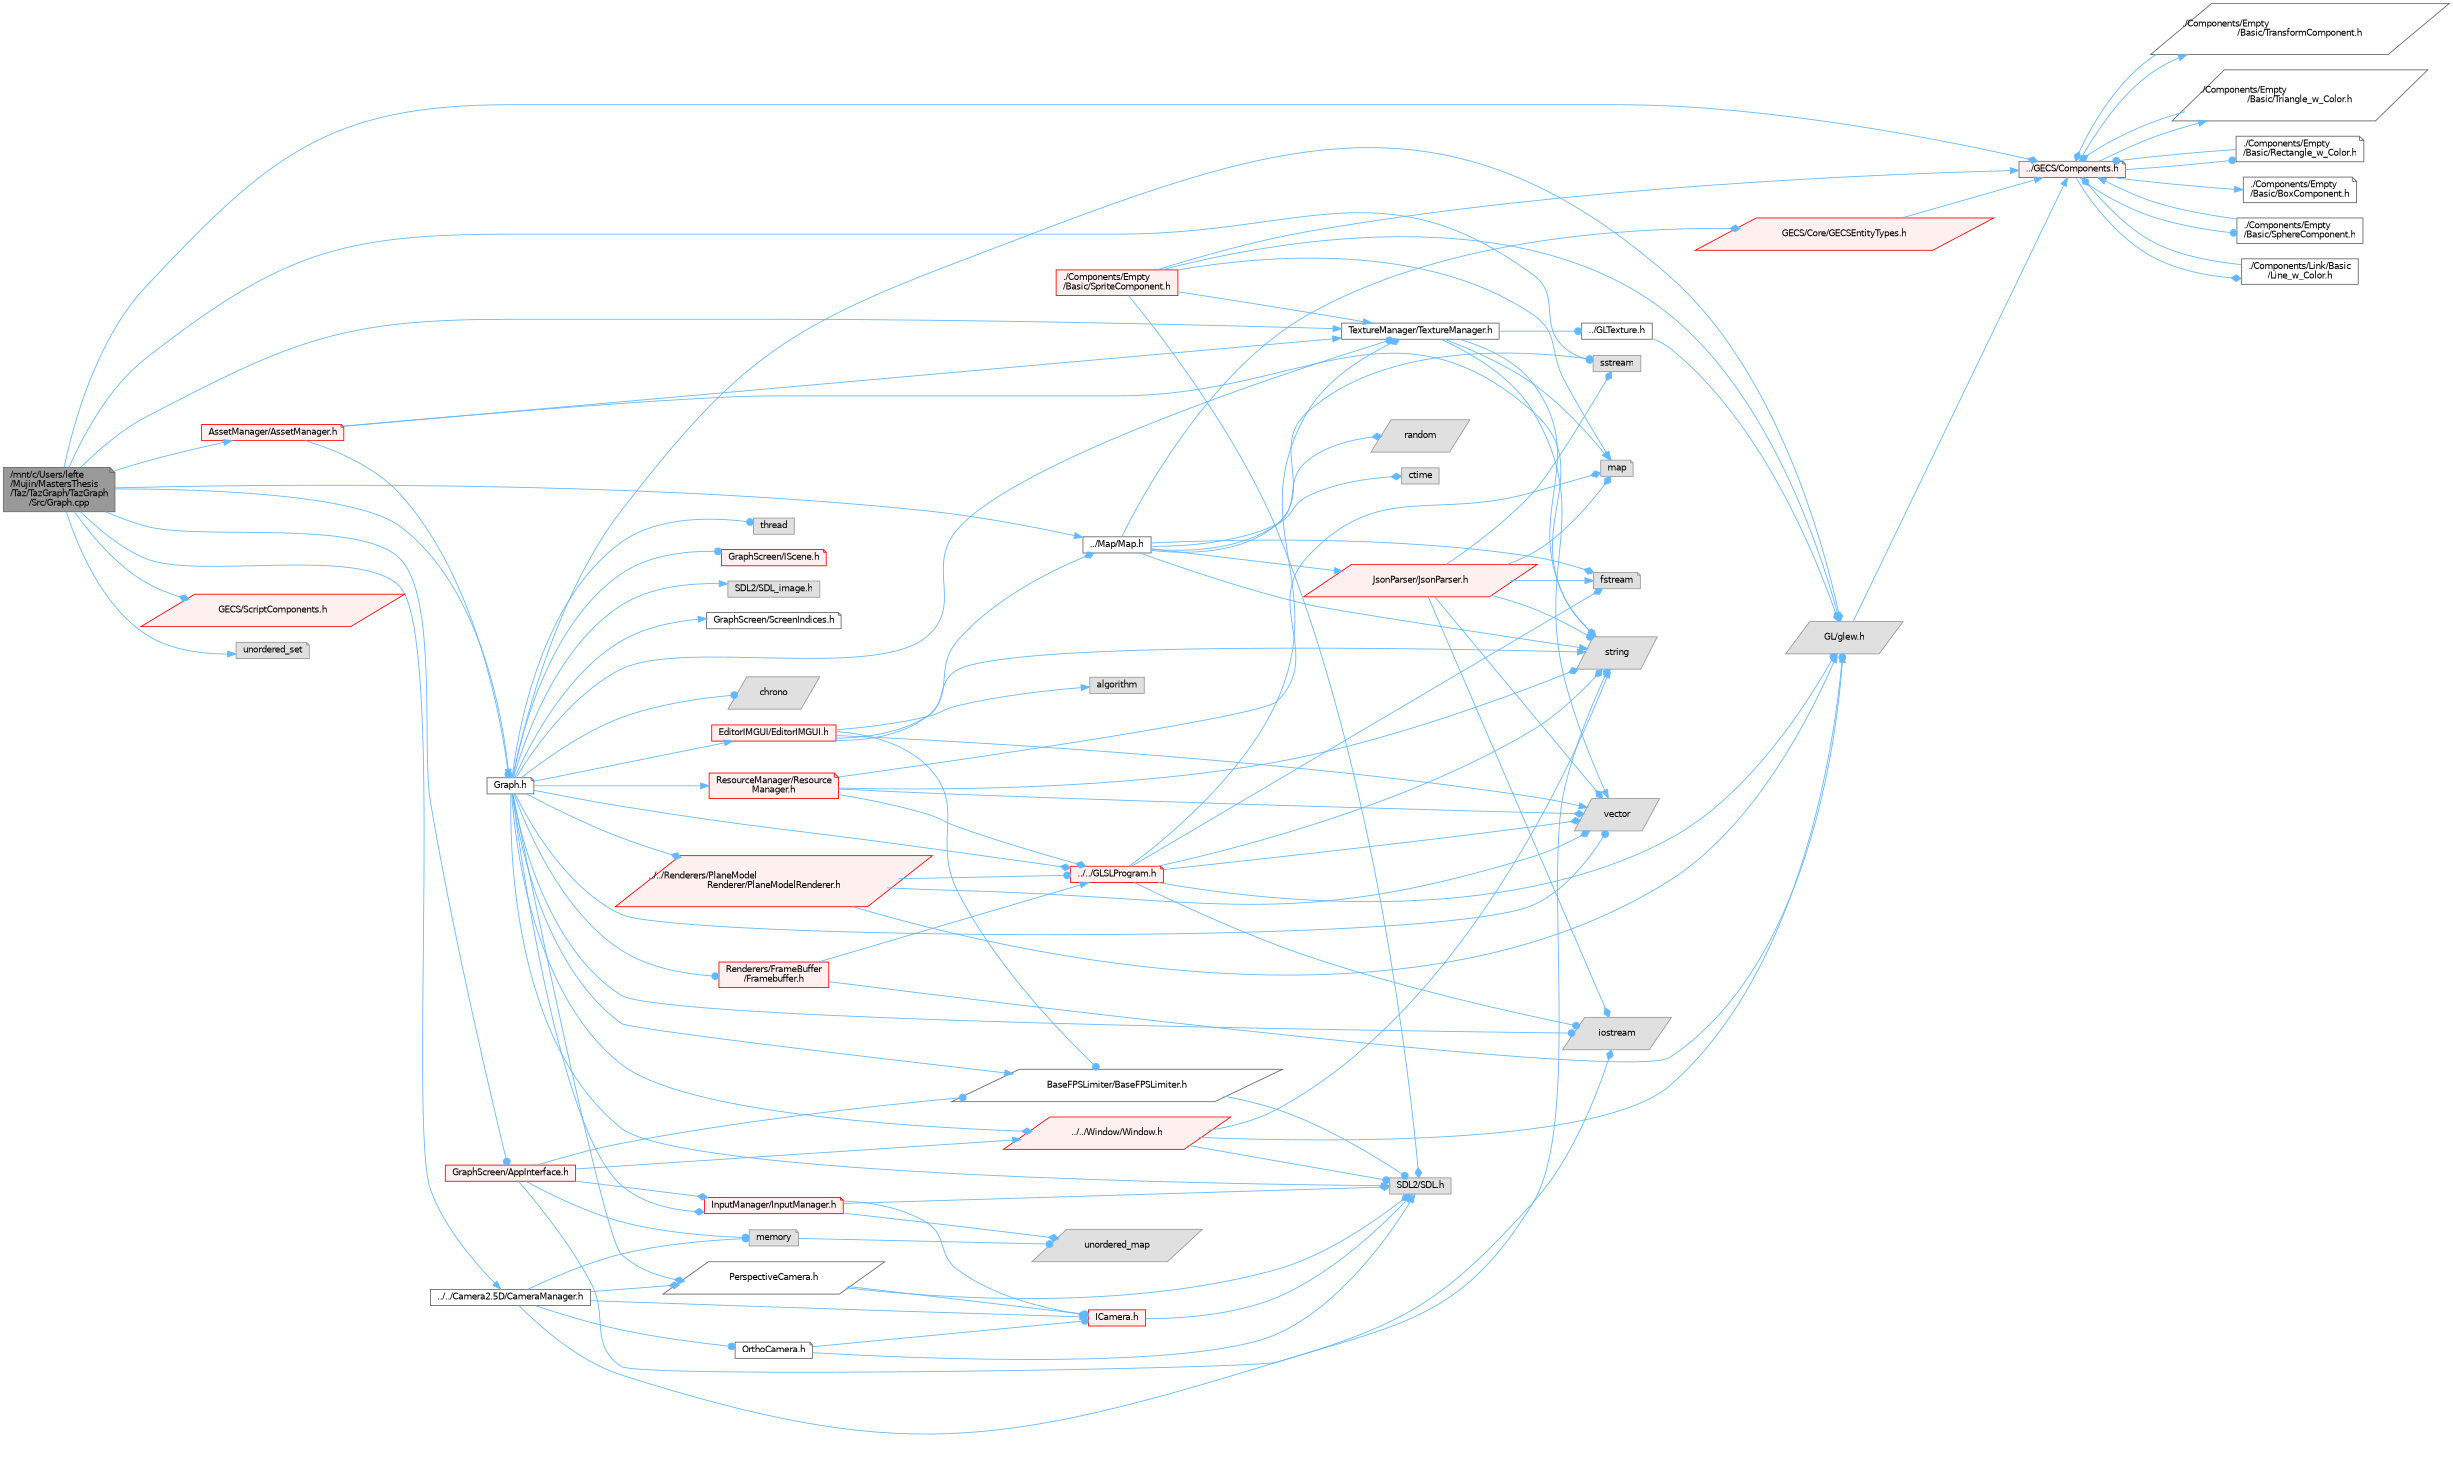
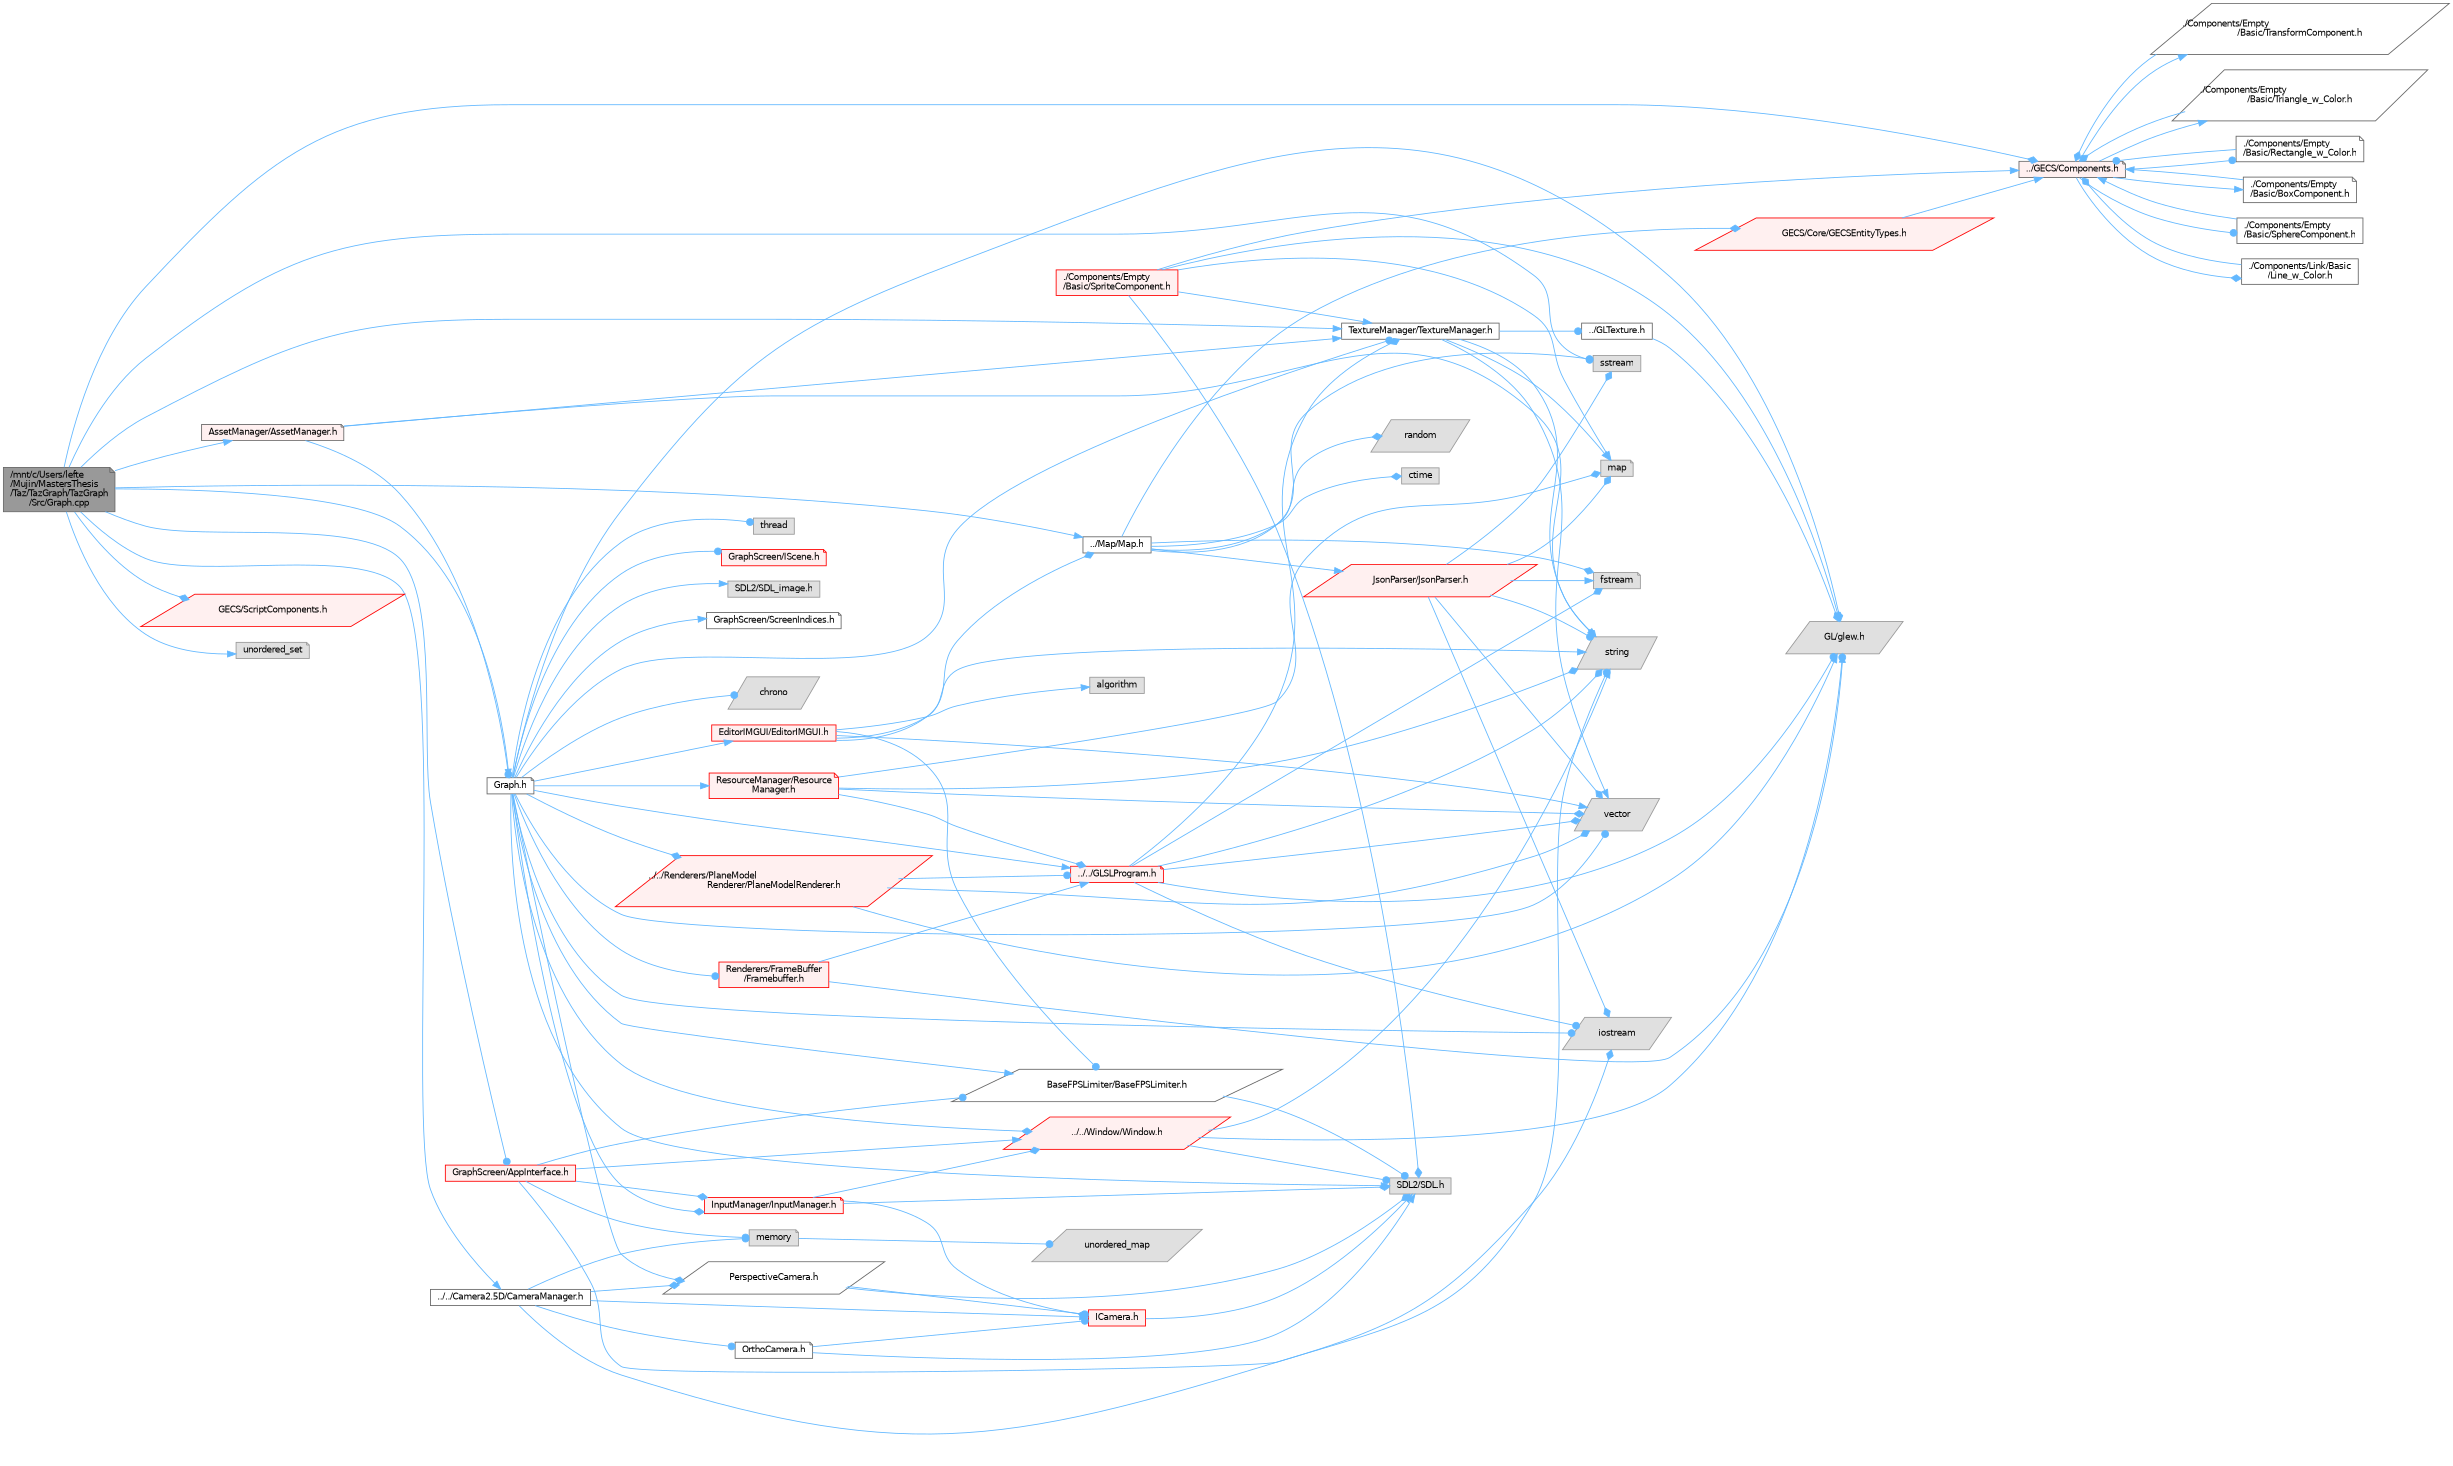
edge "GL/glew.h" -> "../GECS/Components.h": now "./Components/Empty /Basic/BoxComponent.h" -> "../GECS/Components.h"
node "AssetManager/AssetManager.h": color red -> grey40
edge "../Map/Map.h" -> "string": removed
edge "Graph.h" -> "../../GLSLProgram.h": arrowhead diamond -> normal
edge "InputManager/InputManager.h" -> "unordered_map": now "InputManager/InputManager.h" -> "../../Window/Window.h"
